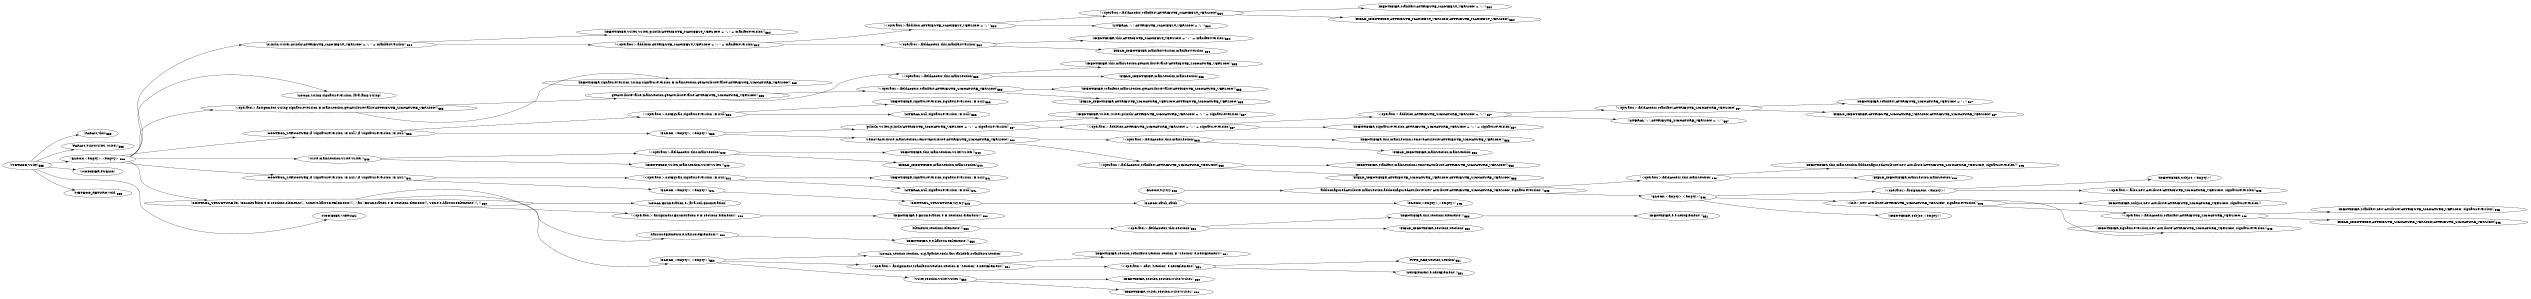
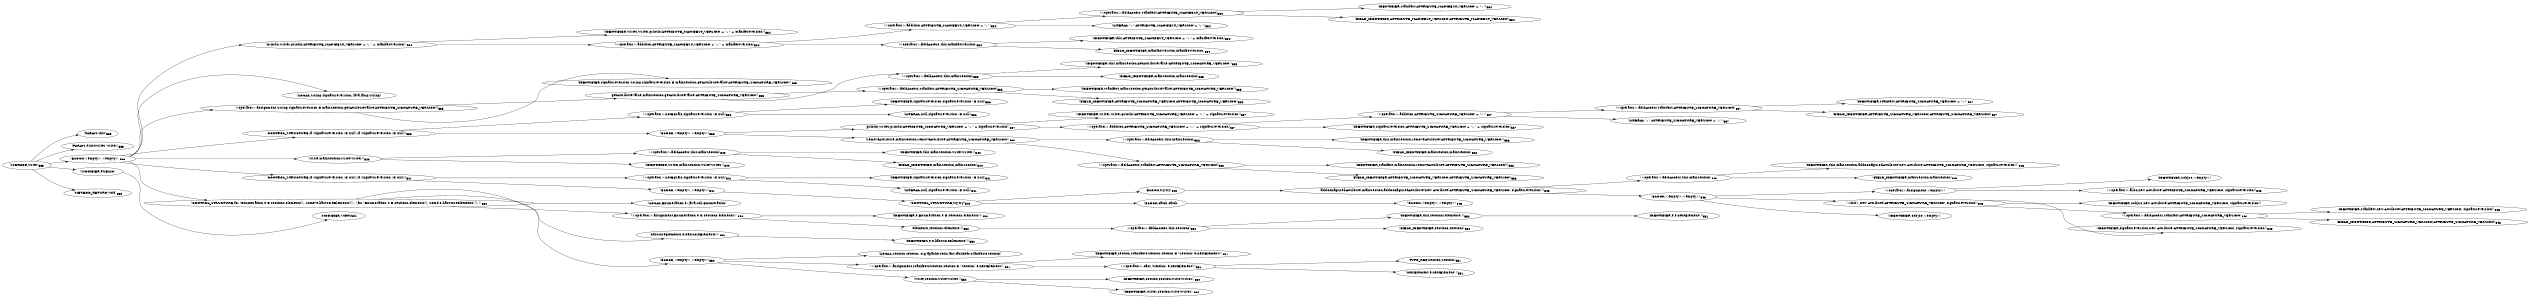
edge "(CONTROL_STRUCTURE,try,try)" -> "(BLOCK,try,try)": added
edge "(METHOD,write)" -> "(MODIFIER,VIRTUAL)": now "(MODIFIER,PUBLIC)" -> "(MODIFIER,VIRTUAL)"
edge "(<operator>.assignment,Enumeration e = sections.elements())" -> "(elements,sections.elements())": added
